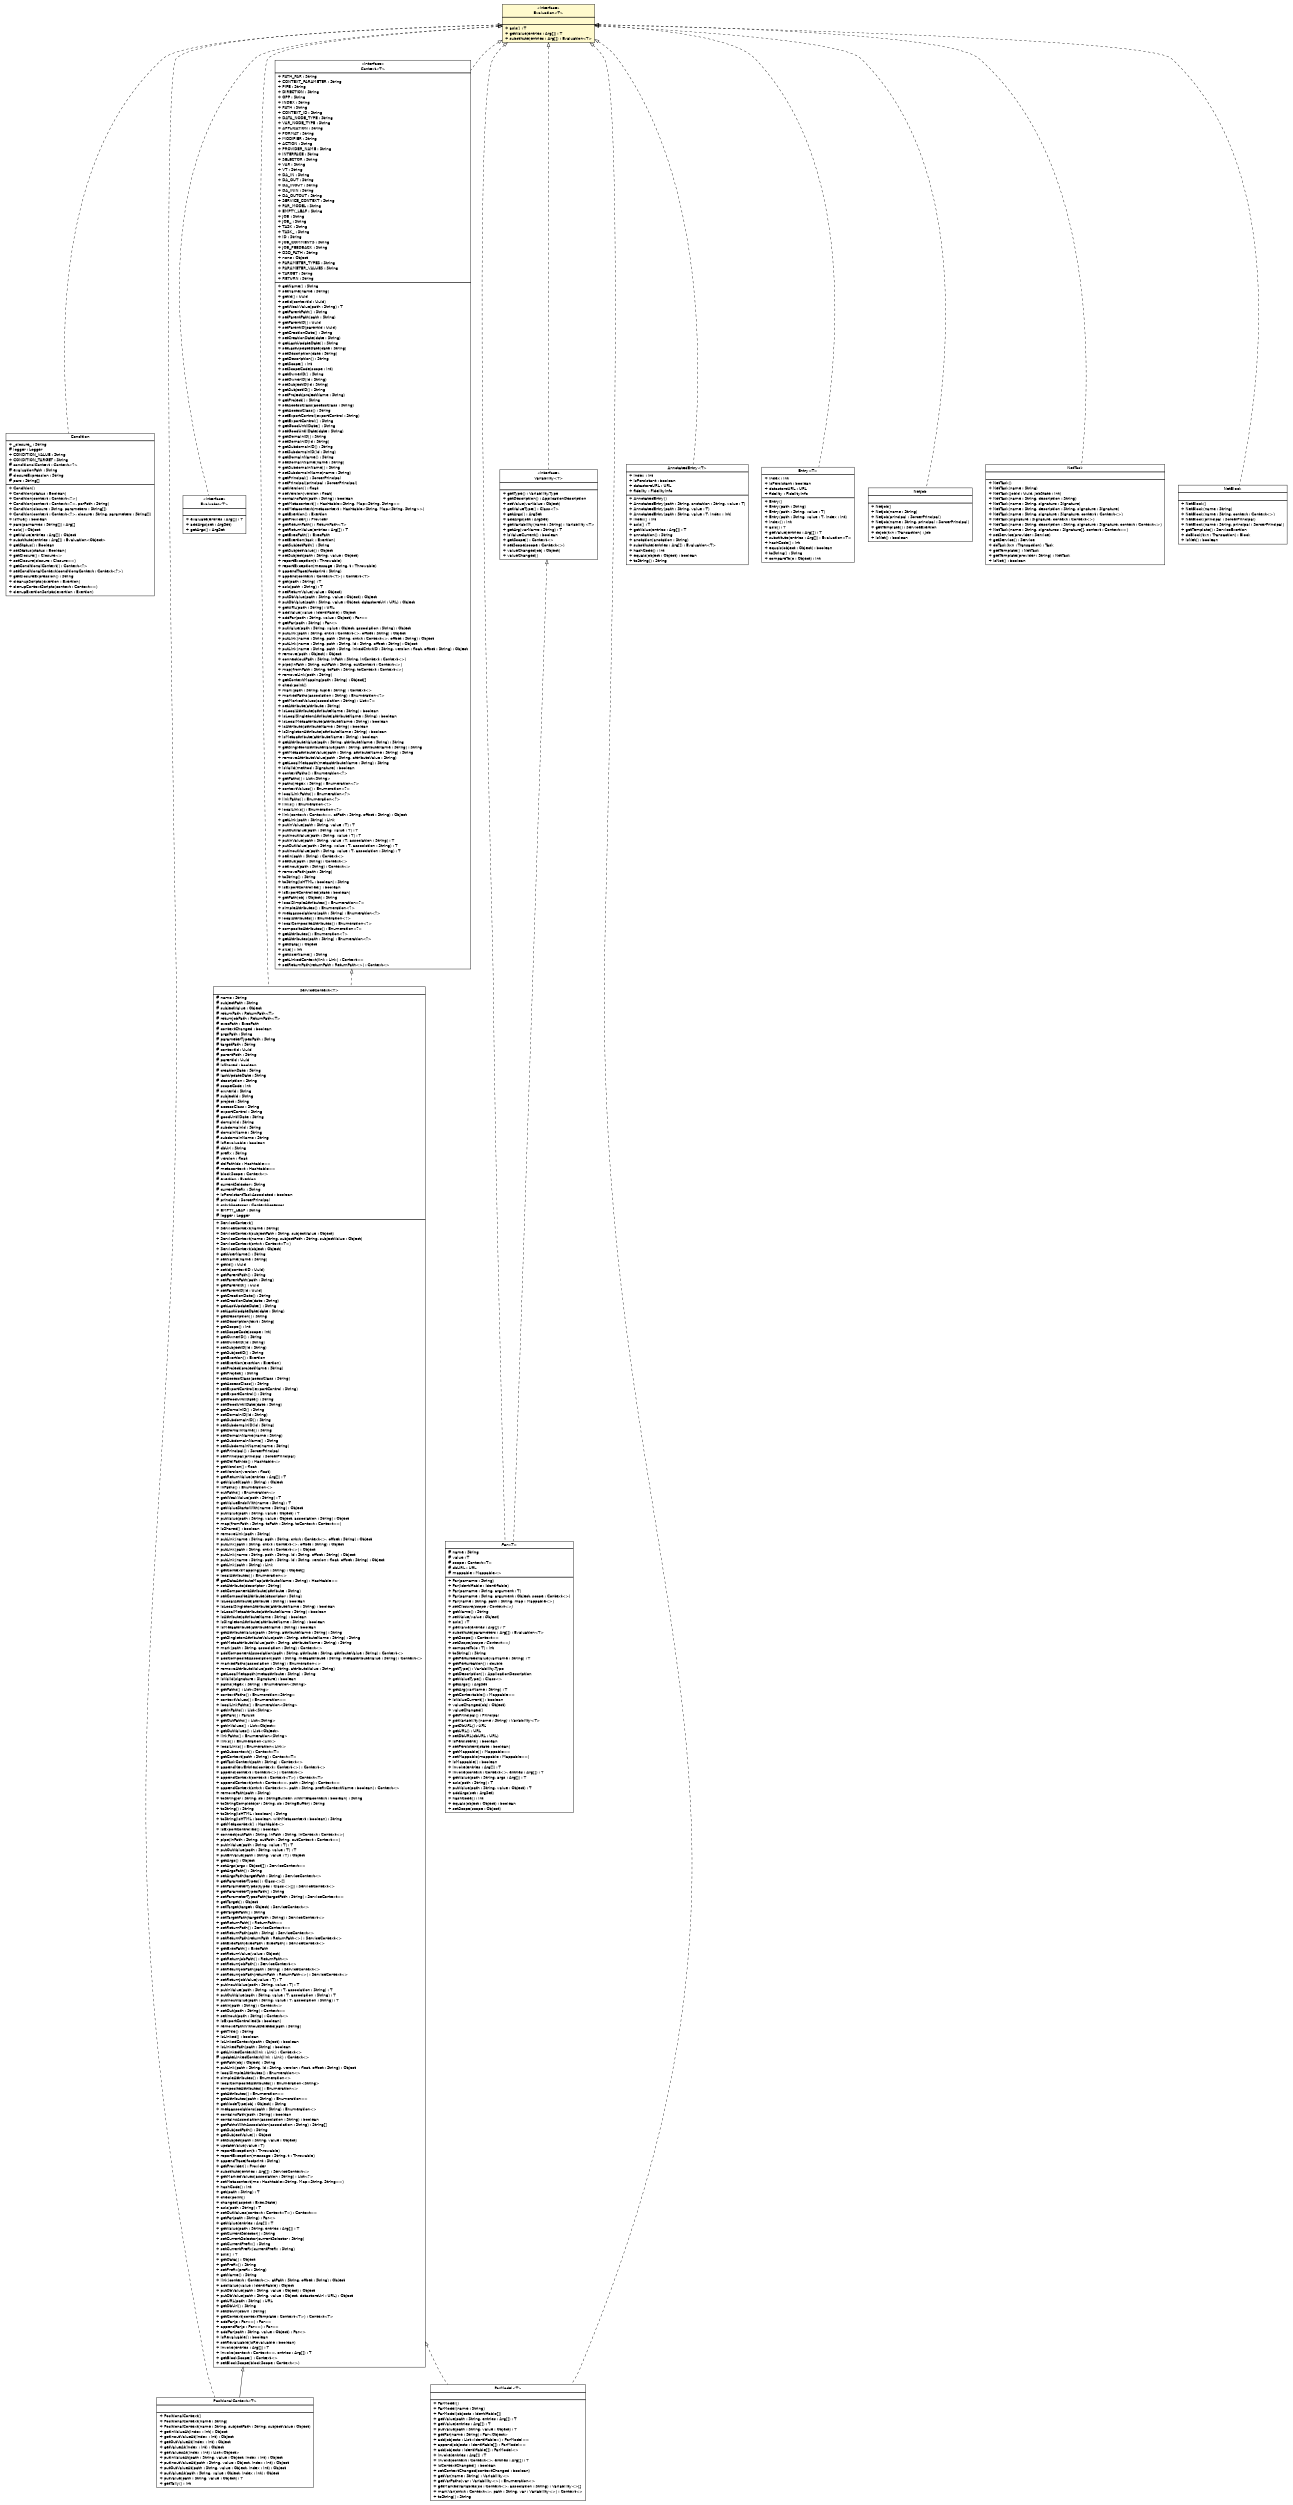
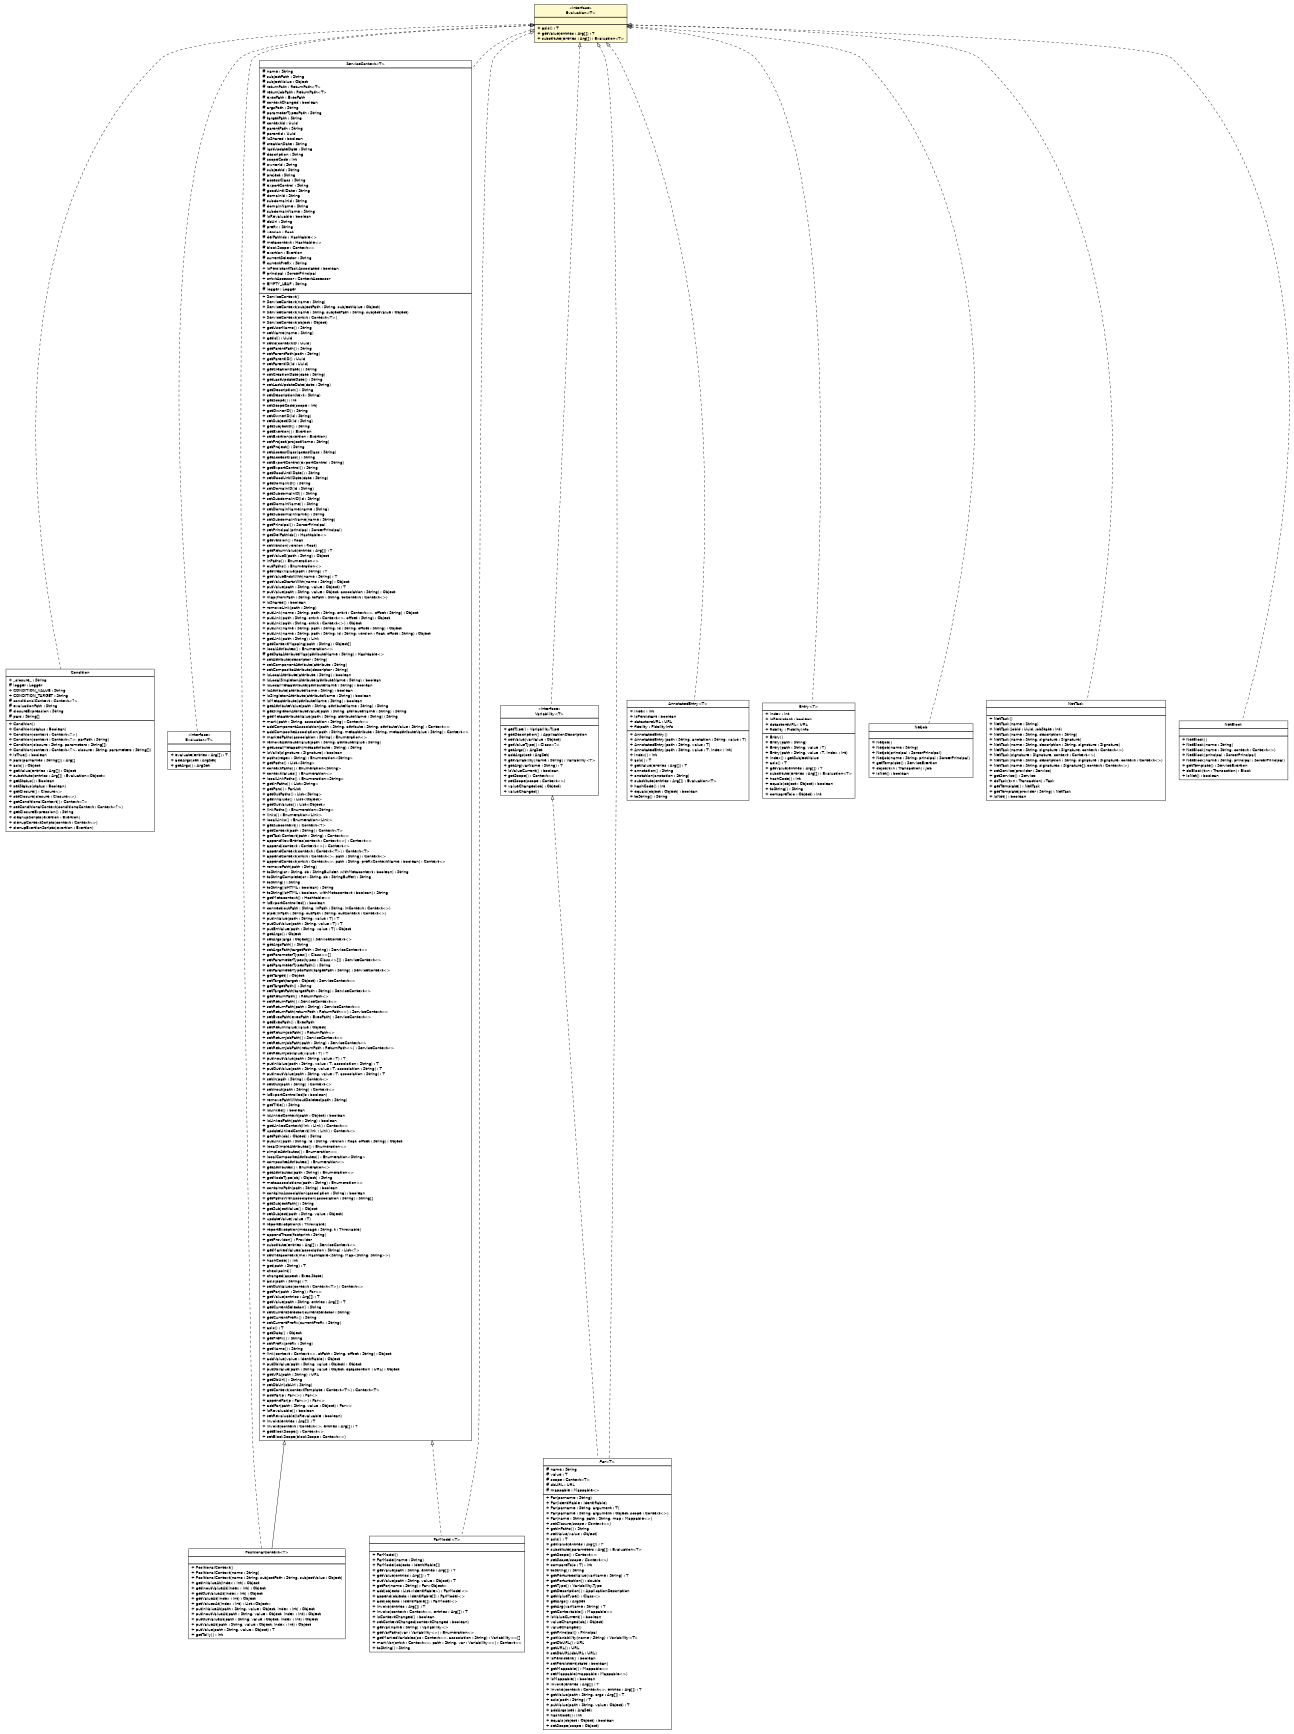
node "Context<T>": removed
node "Entry<T>": text "+ index() : int" -> "+ index() : getSubjectValue"
node "Par<T>": text "+ getName() : String" -> "+ getInPaths() : String"
